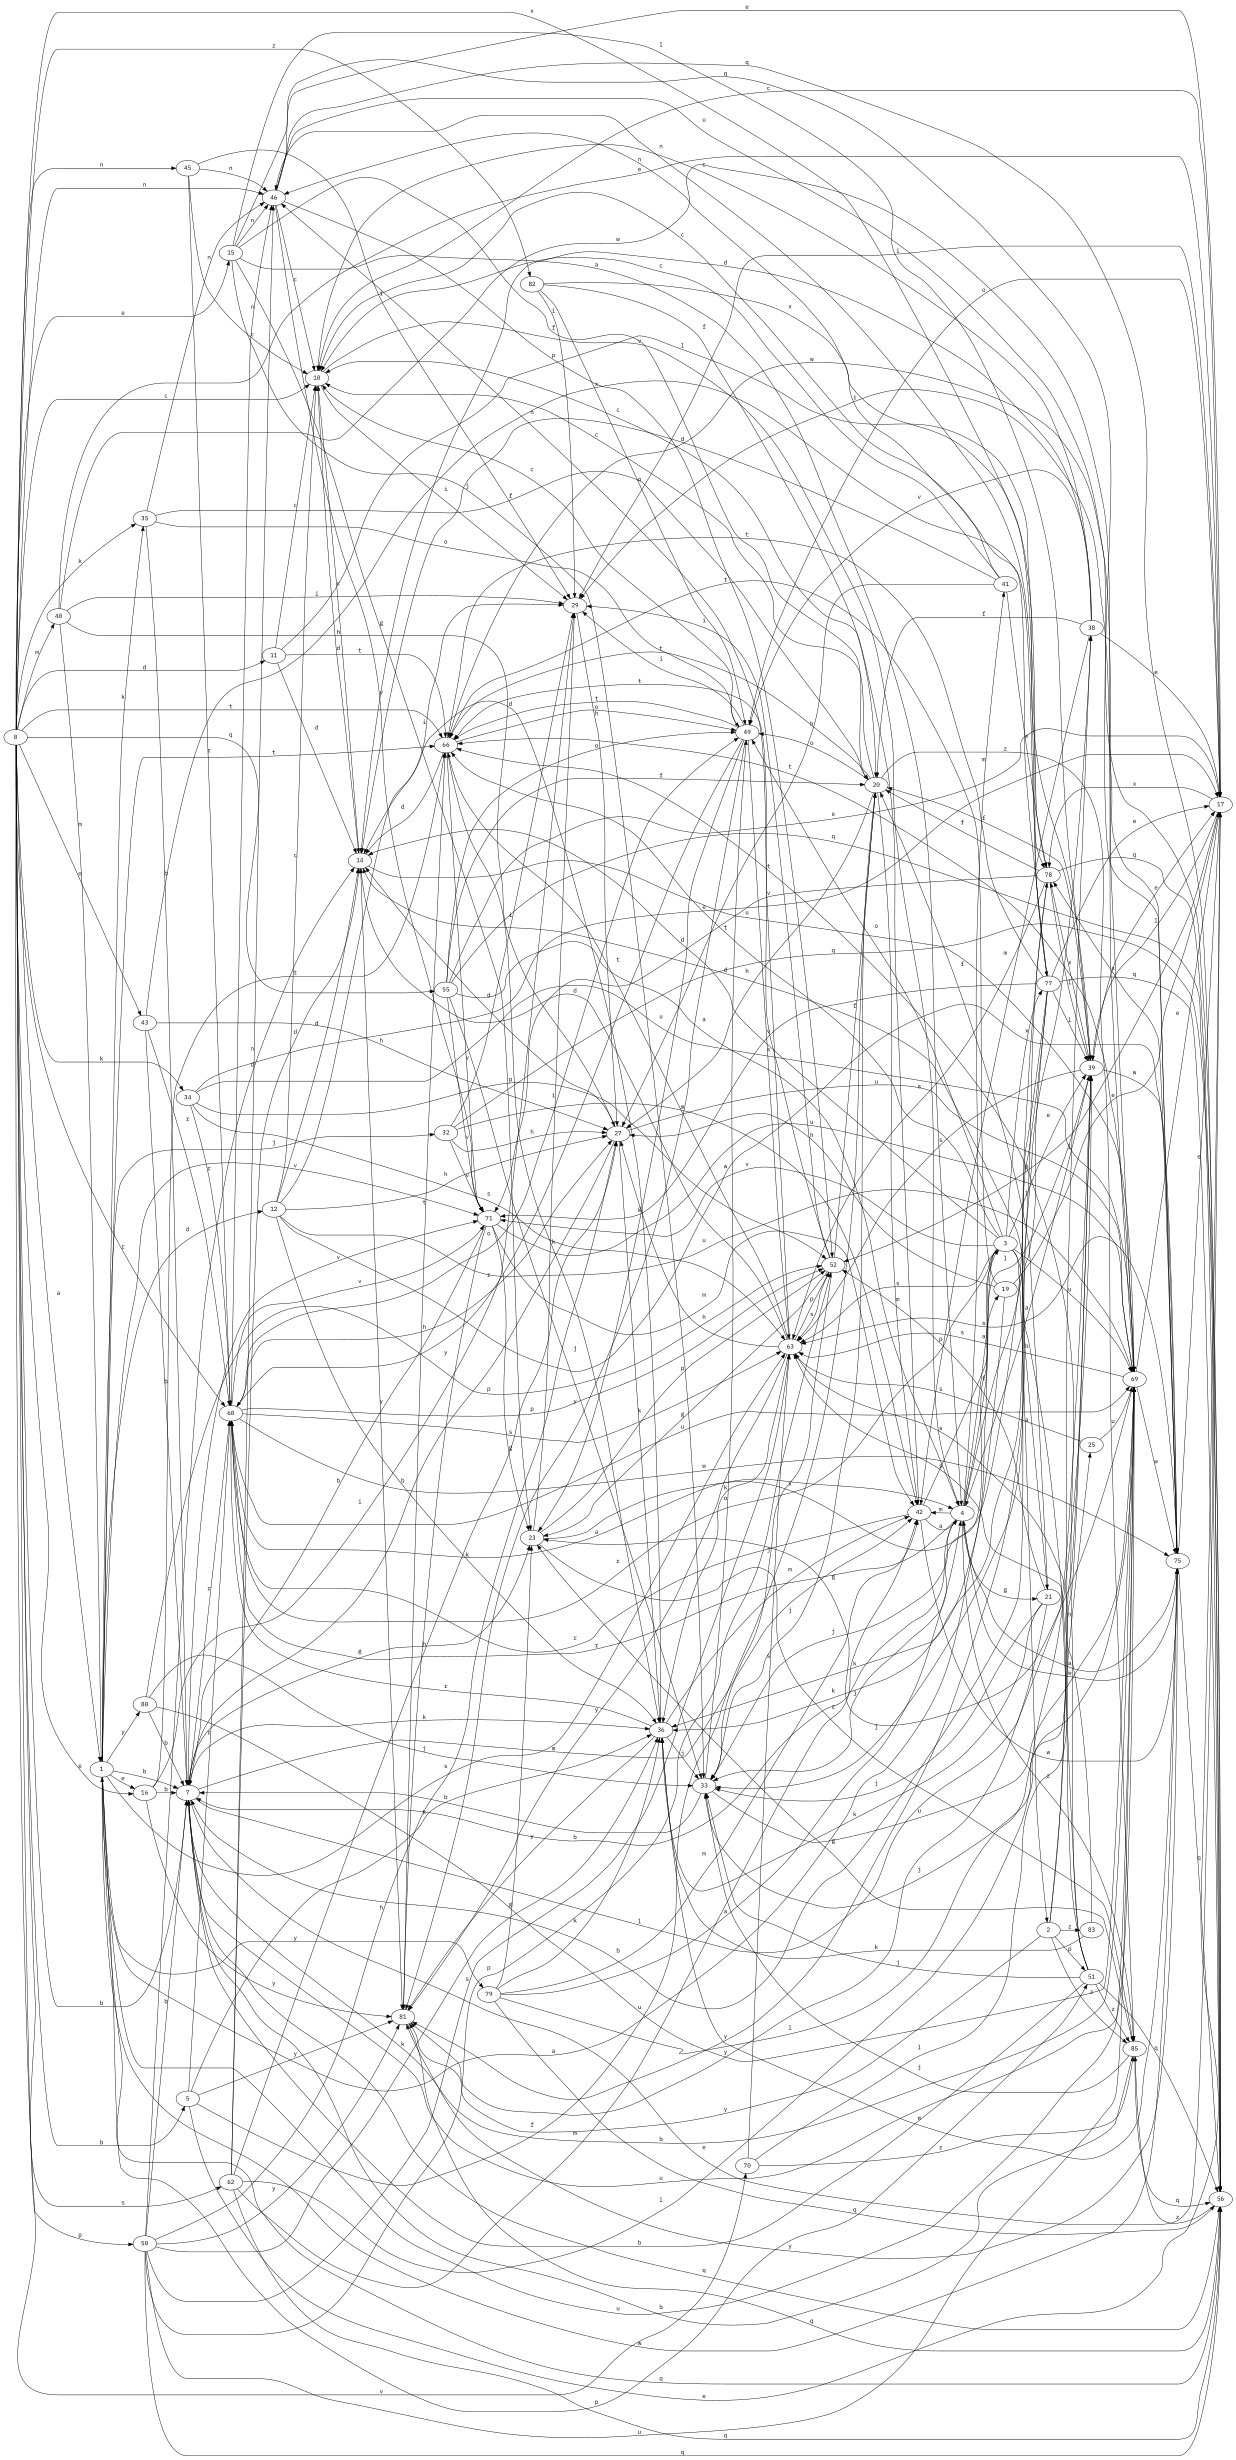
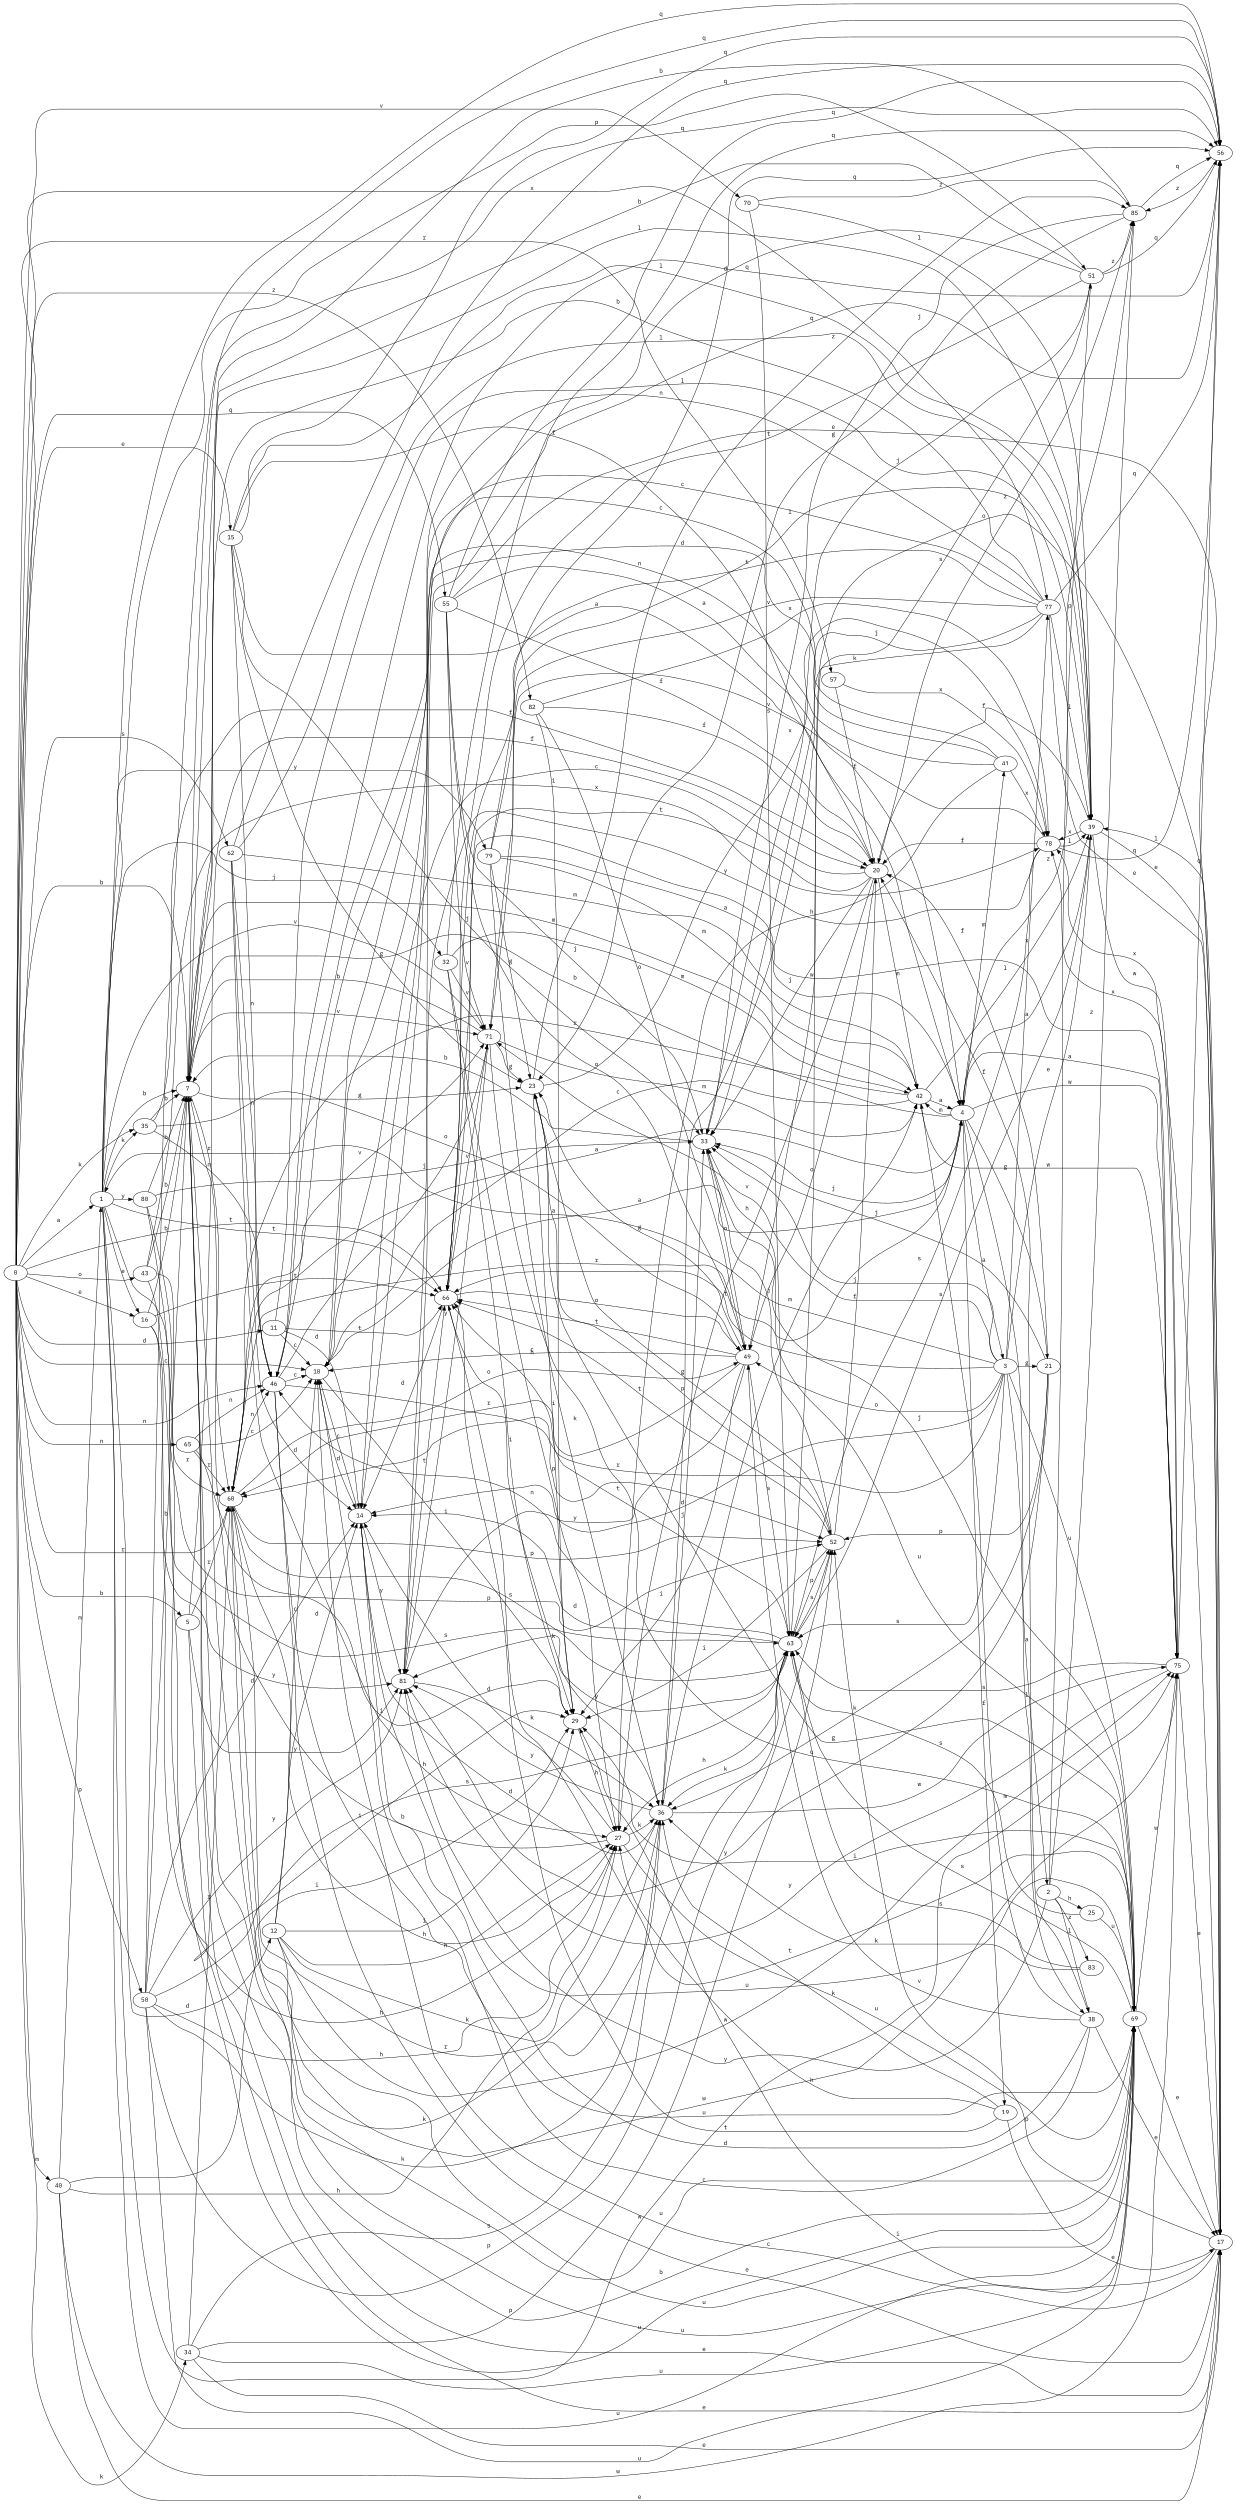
node "45": label "45" -> "65"
edge "10" -> "4": label "v" -> "a"
node "57": added
edge "3" -> "21": label "b" -> "g"
edge "5" -> "36": now "81" -> "36"
